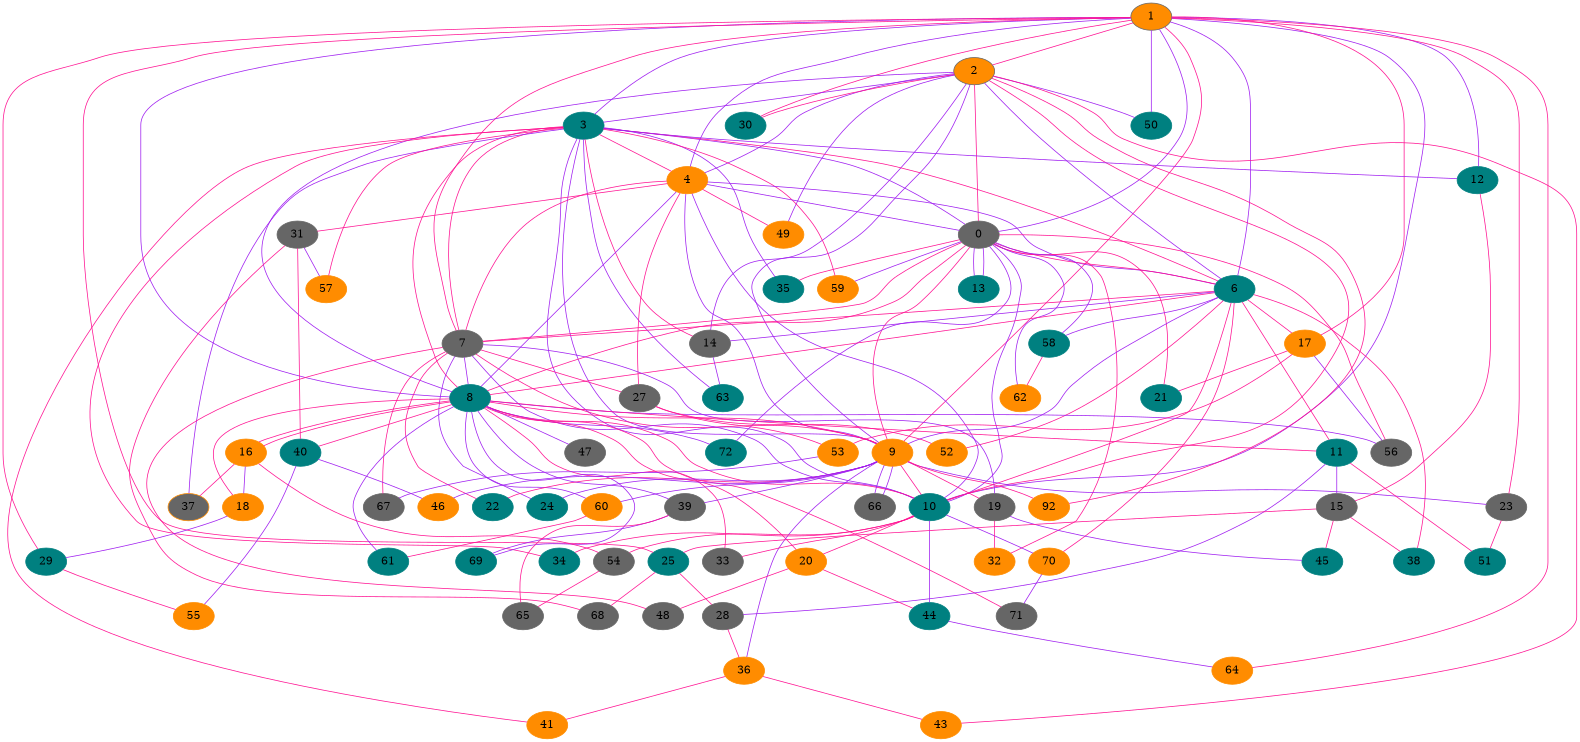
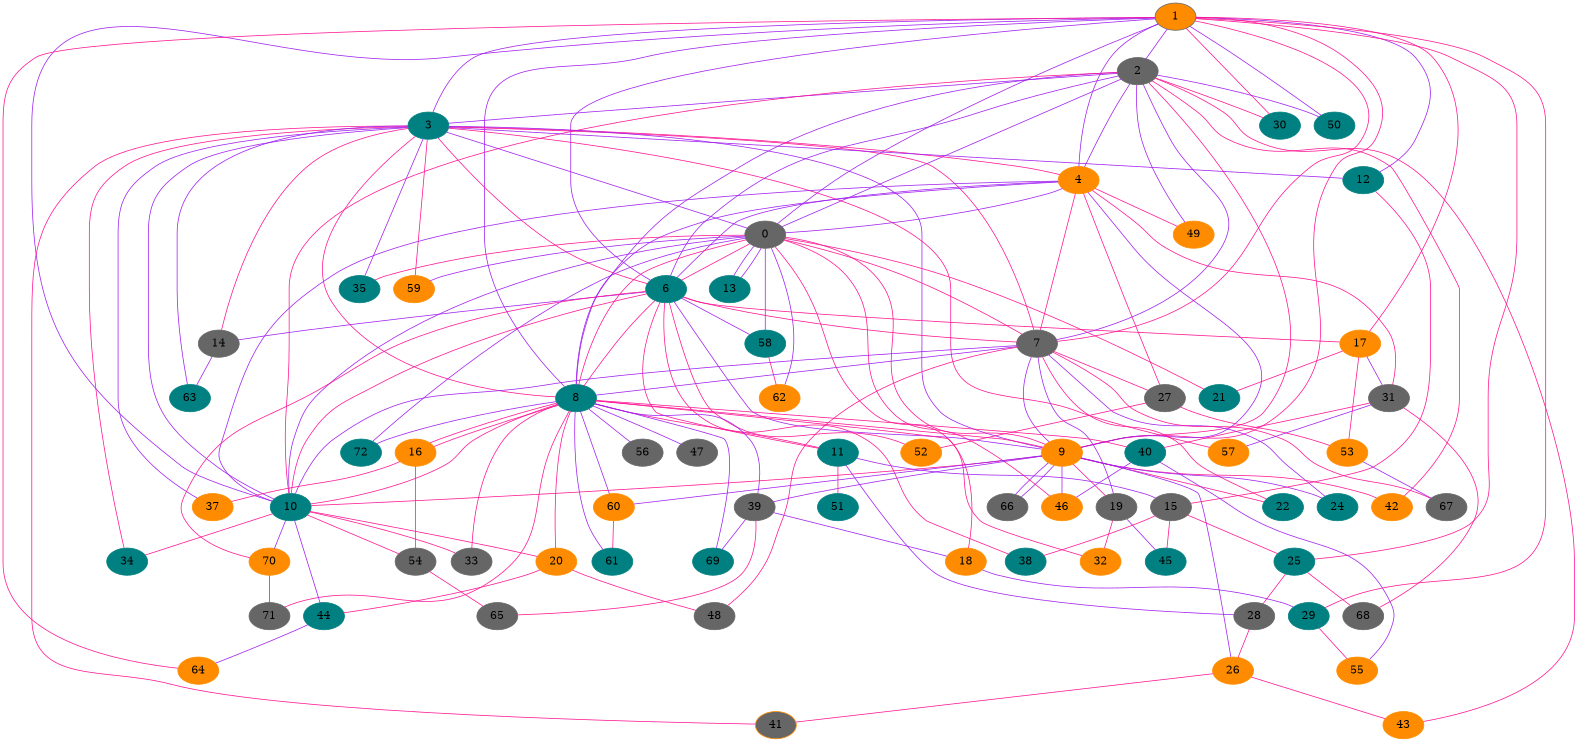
edge "1" -- "2": color deeppink -> purple
node "2": fillcolor darkorange -> gray40
edge "2" -- "0": color deeppink -> purple
edge "2" -- "14": now "2" -- "7"
edge "2" -- "9": color purple -> deeppink
edge "0" -- "56": now "0" -- "46"
edge "17" -- "56": now "17" -- "31"
edge "7" -- "9": color deeppink -> purple
edge "16" -- "18": now "39" -- "18"
node "37": fillcolor gray40 -> darkorange
node "92": label "92" -> "42"
node "23": removed
node "36": label "36" -> "26"
node "41": fillcolor darkorange -> gray40
